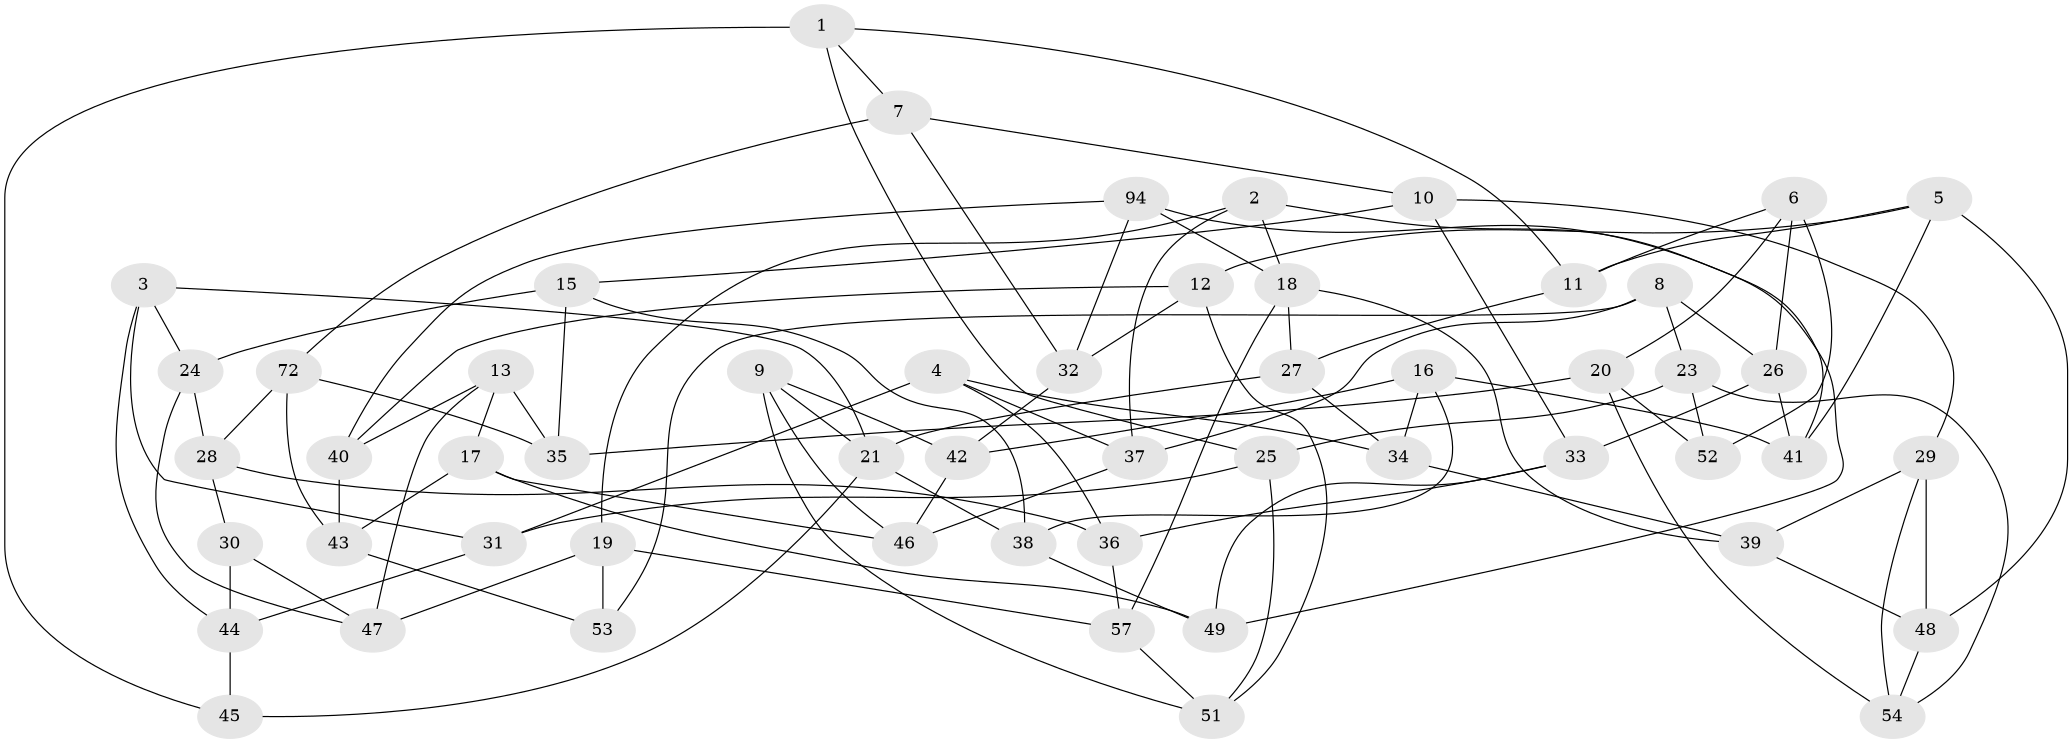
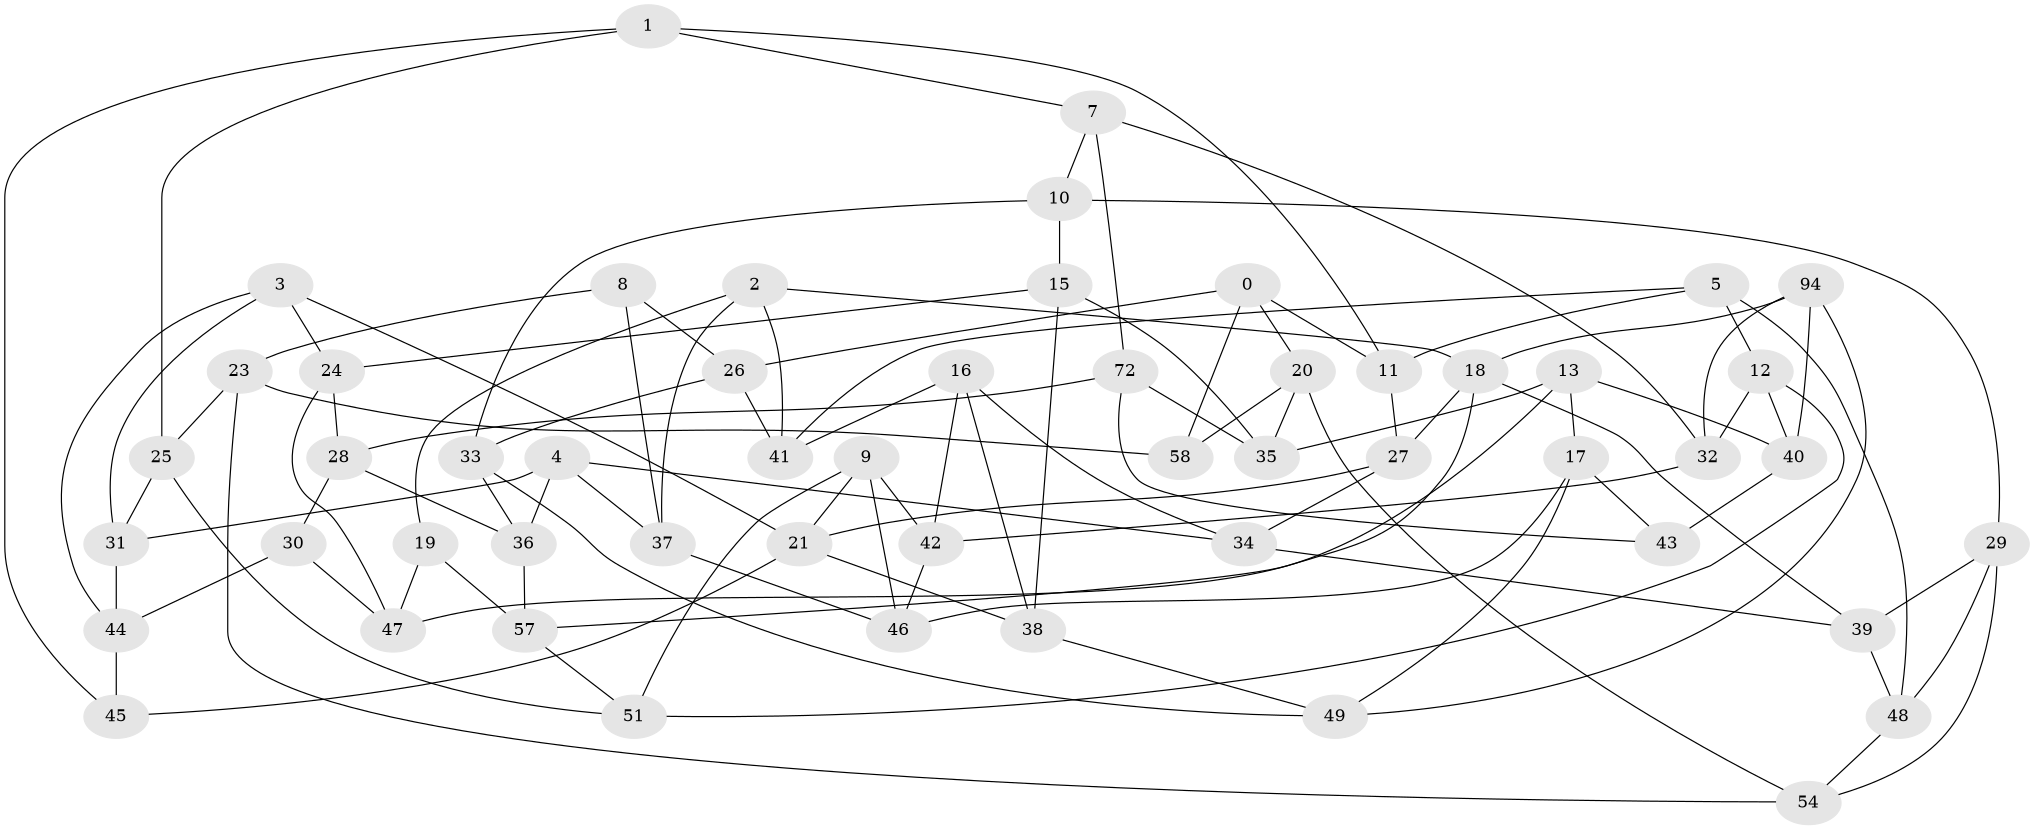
node "6": label "6" -> "0"
node "52": label "52" -> "58"
node "53": removed
